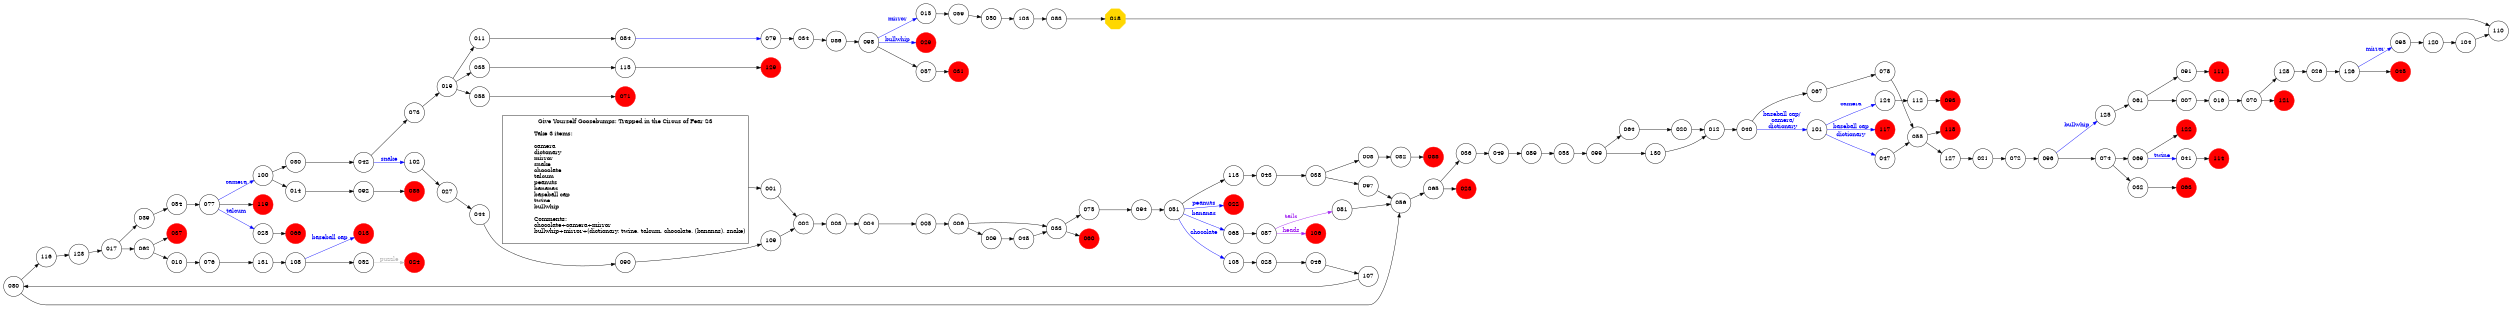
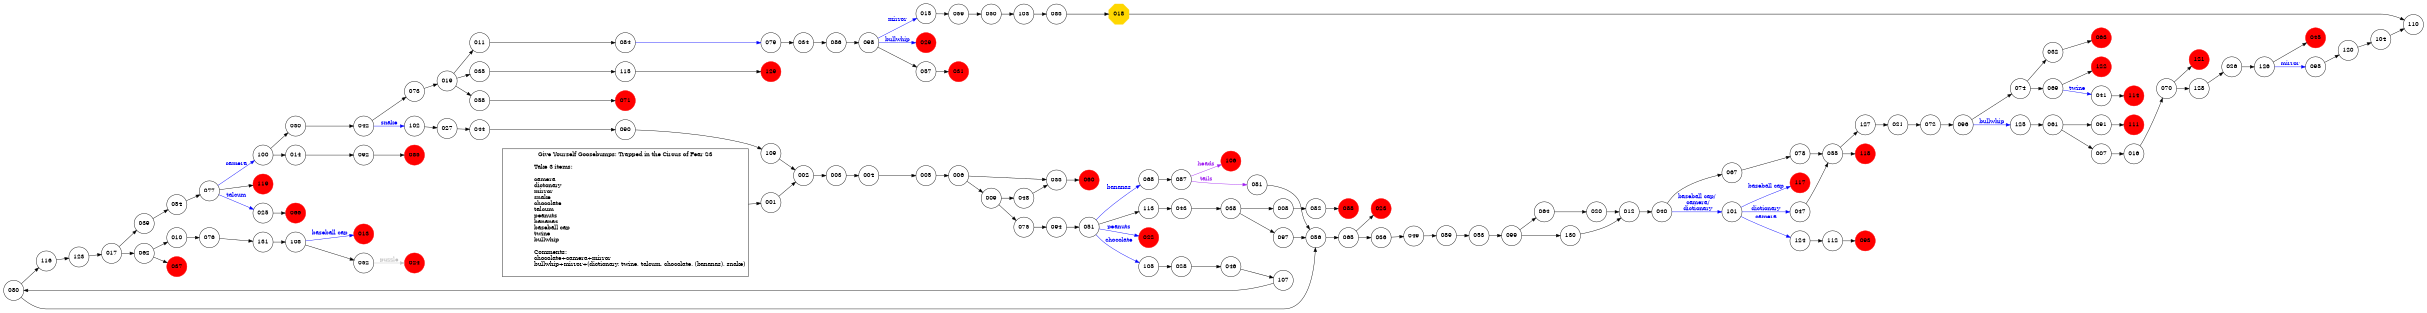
edge "033" -> "075": now "009" -> "075"
